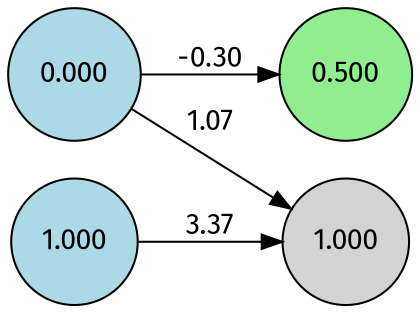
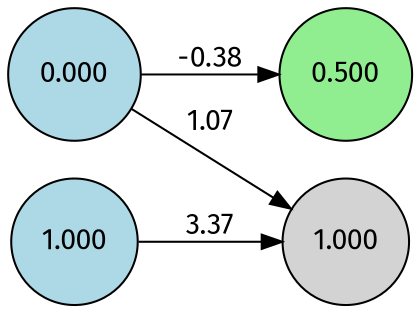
edge "0.000" -> "0.500": label "-0.30" -> "-0.38"
